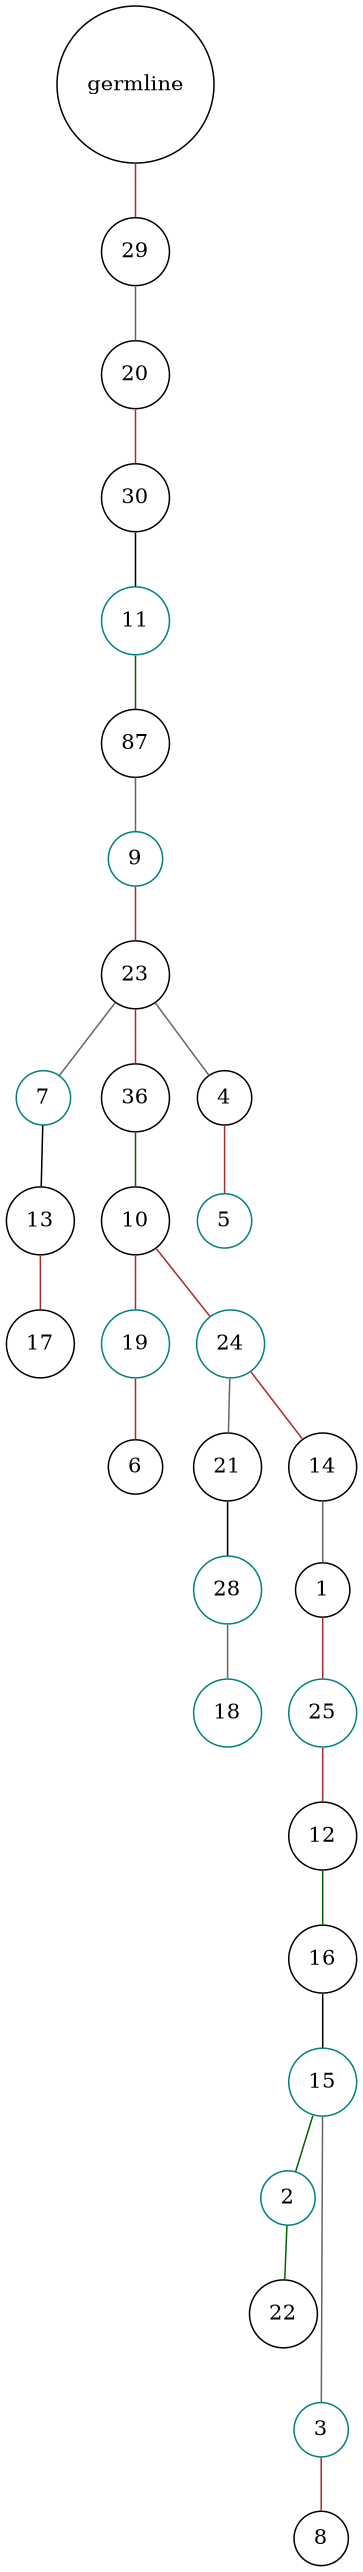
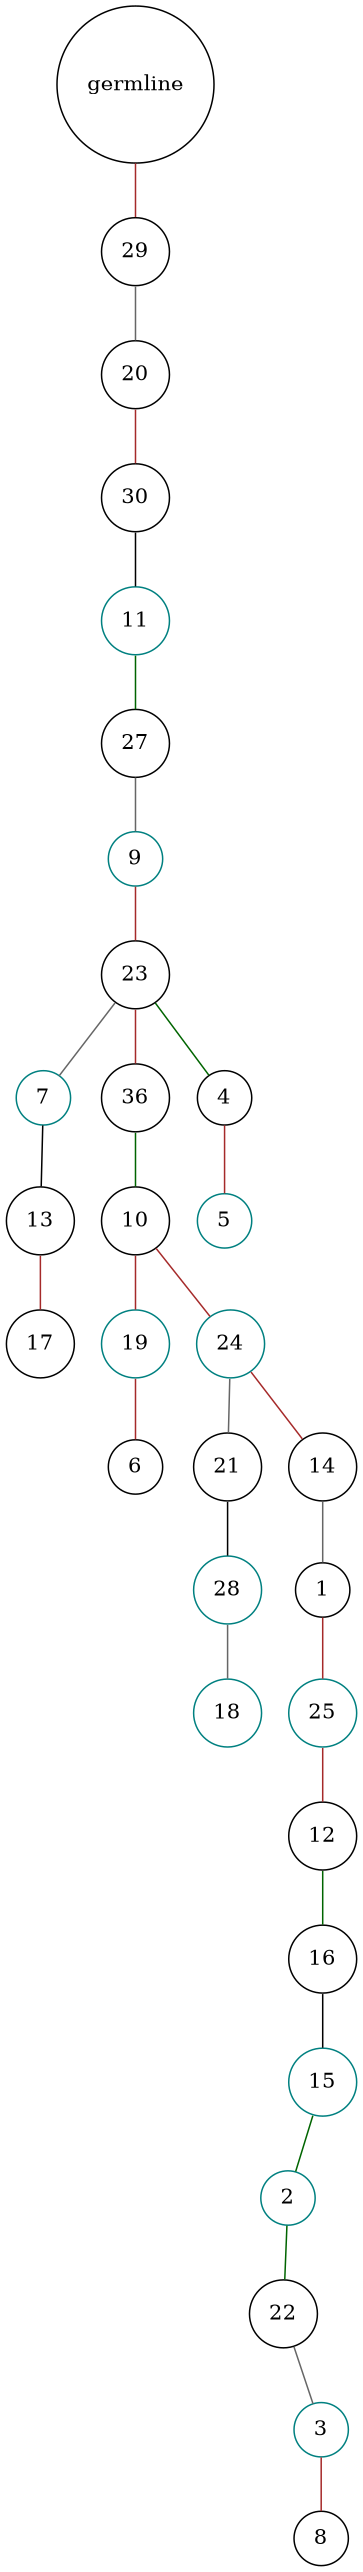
node "87": label "87" -> "27"
edge "23" -- "4": color gray40 -> darkgreen
edge "15" -- "3": now "22" -- "3"
